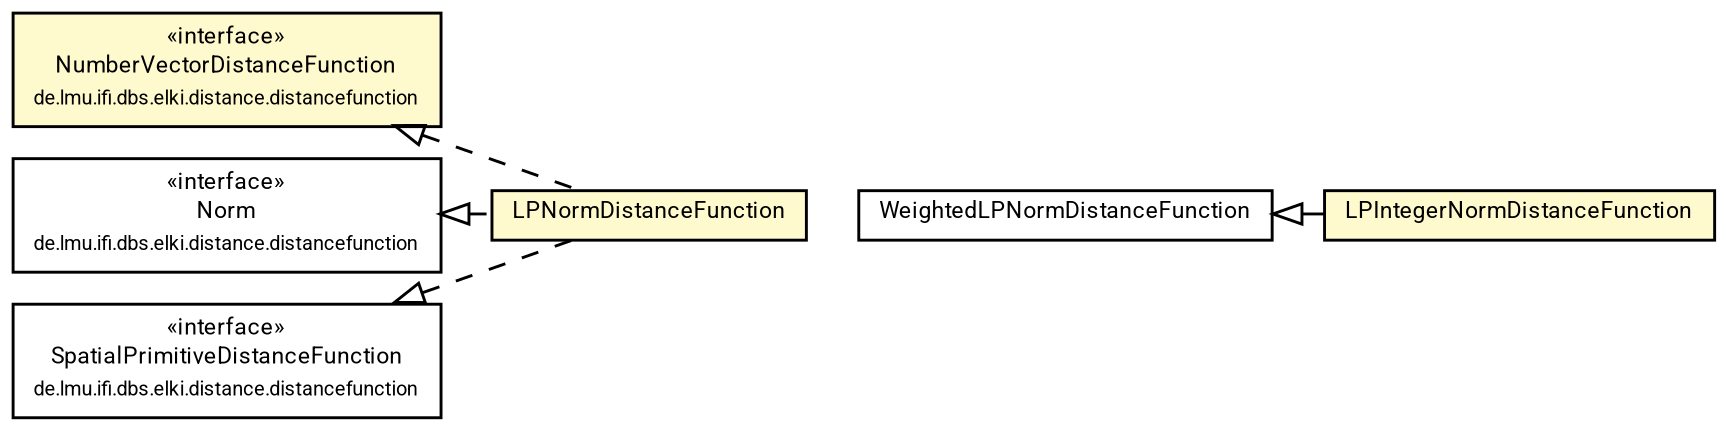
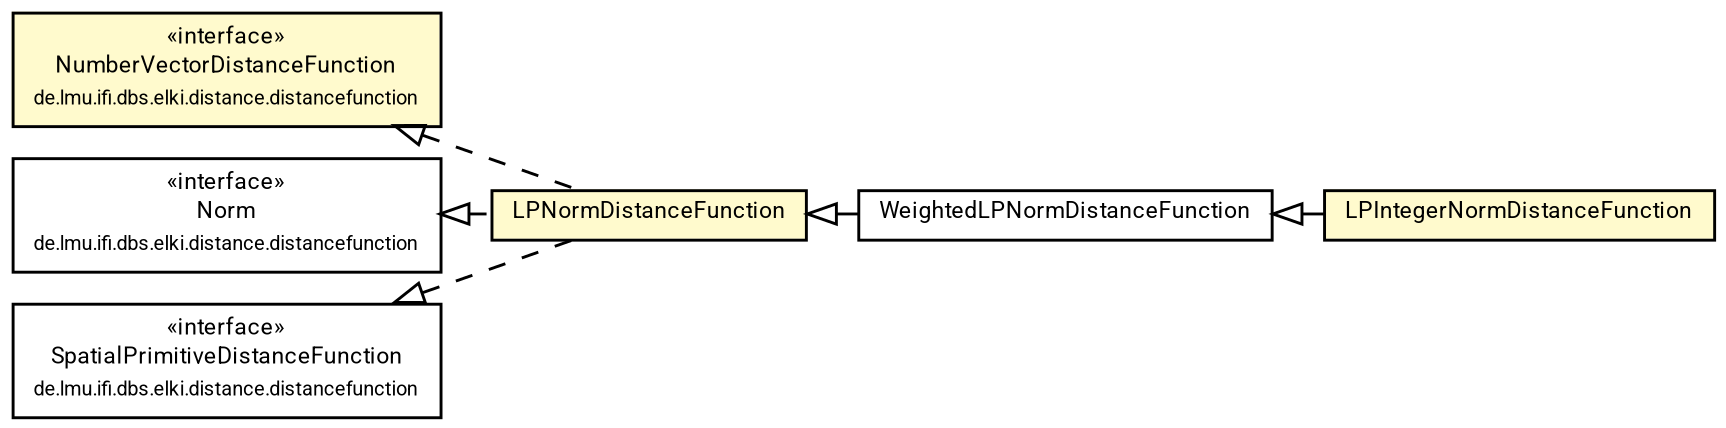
edge "WeightedLPNormDistanceFunction" -> "LPNormDistanceFunction": added
